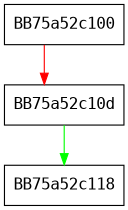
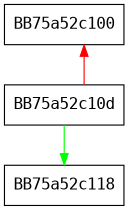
edge "BB75a52c100" -> "BB75a52c10d": reversed
